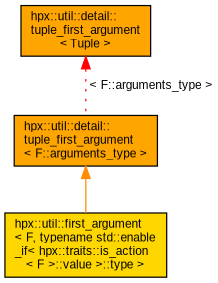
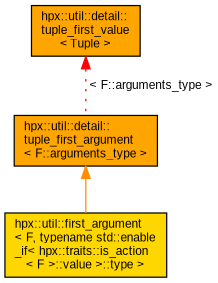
node "hpx::util::detail:: tuple_first_argument < Tuple >": label "hpx::util::detail:: tuple_first_argument < Tuple >" -> "hpx::util::detail:: tuple_first_value < Tuple >"
